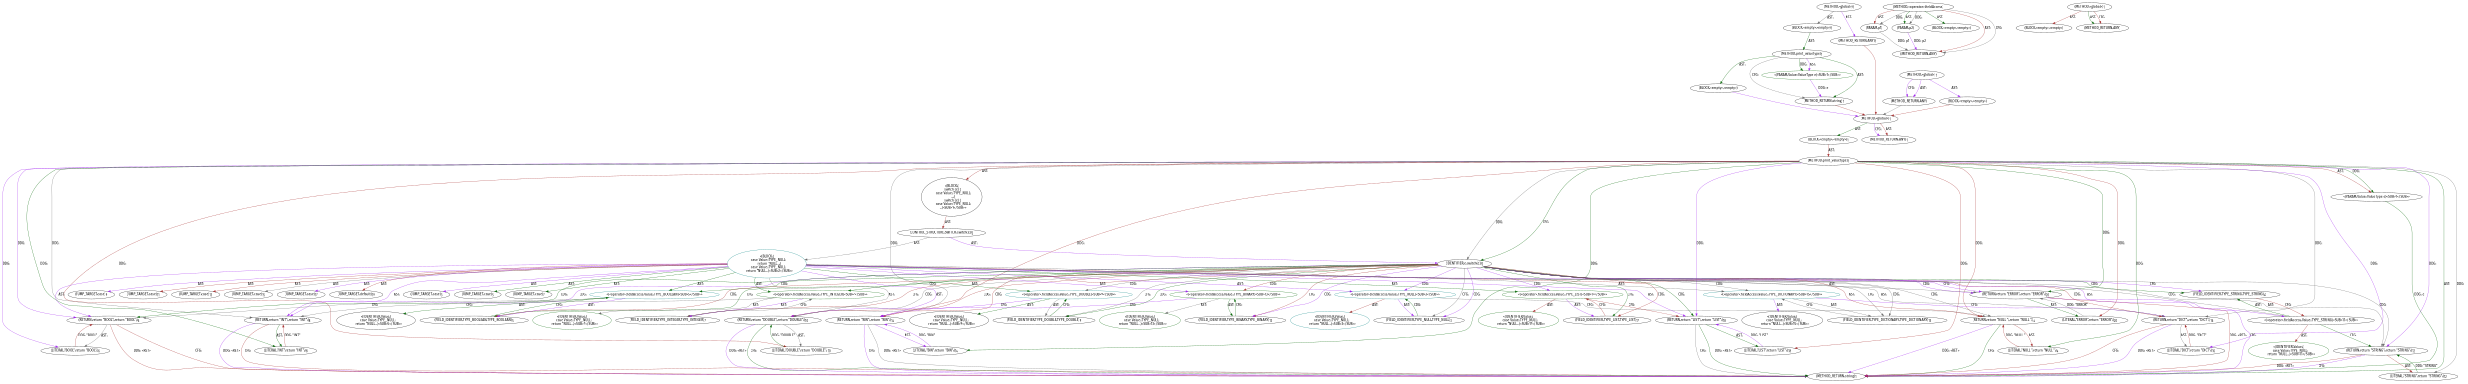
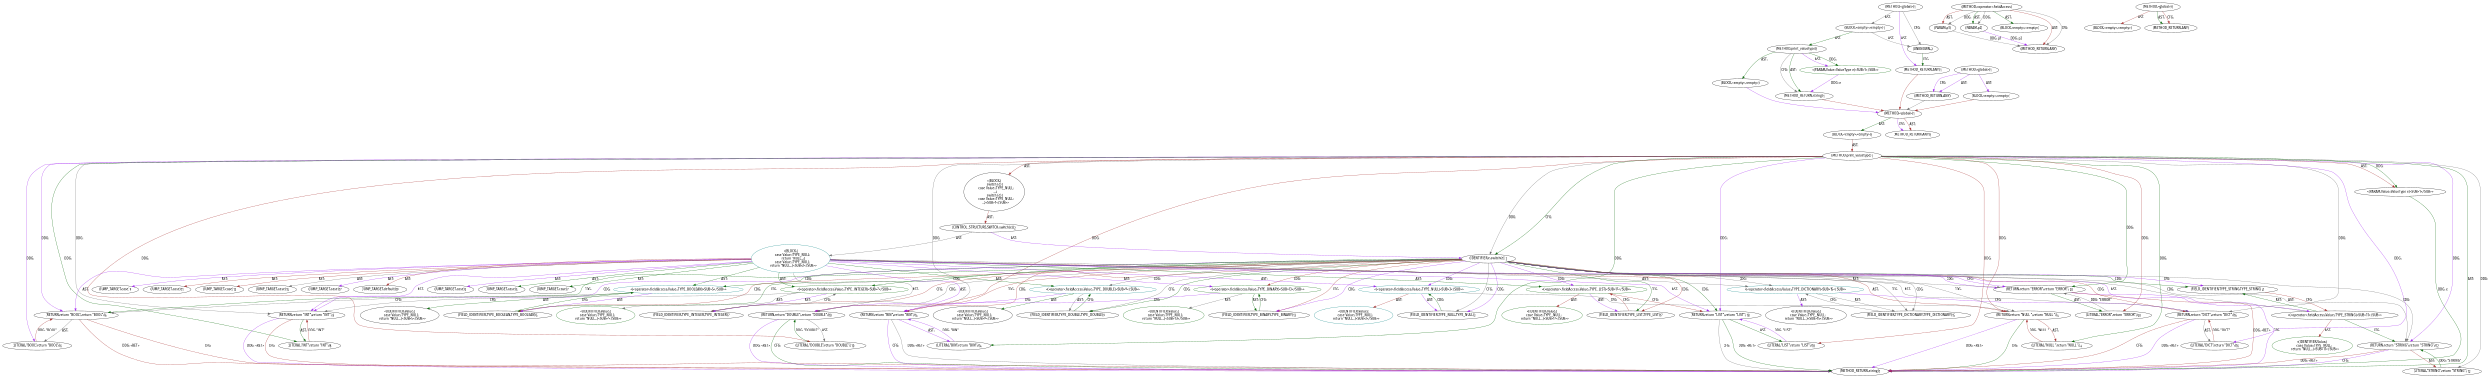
node "(UNKNOWN,,)": added
